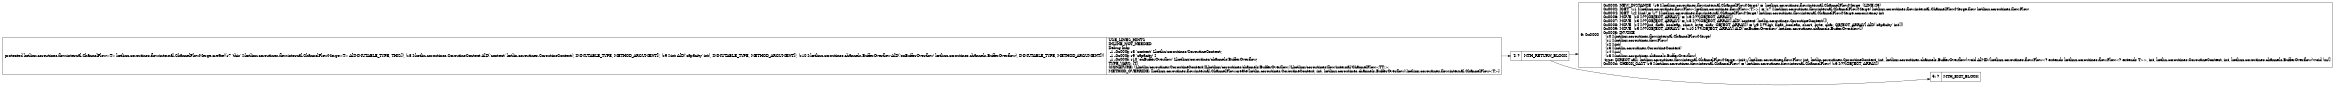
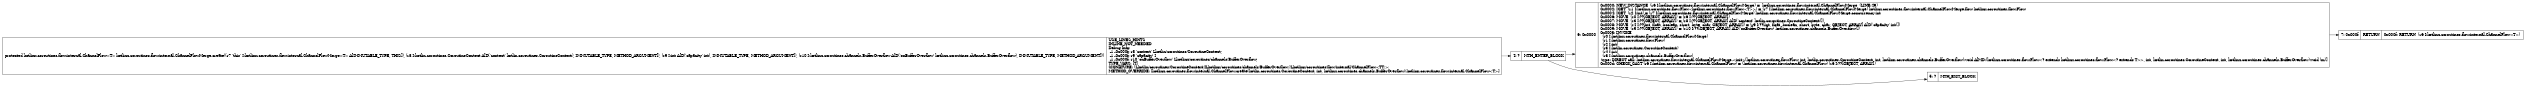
node "7: 0x000f": added
node "4: ?": text "MTH_RETURN_BLOCK" -> "MTH_ENTER_BLOCK"
